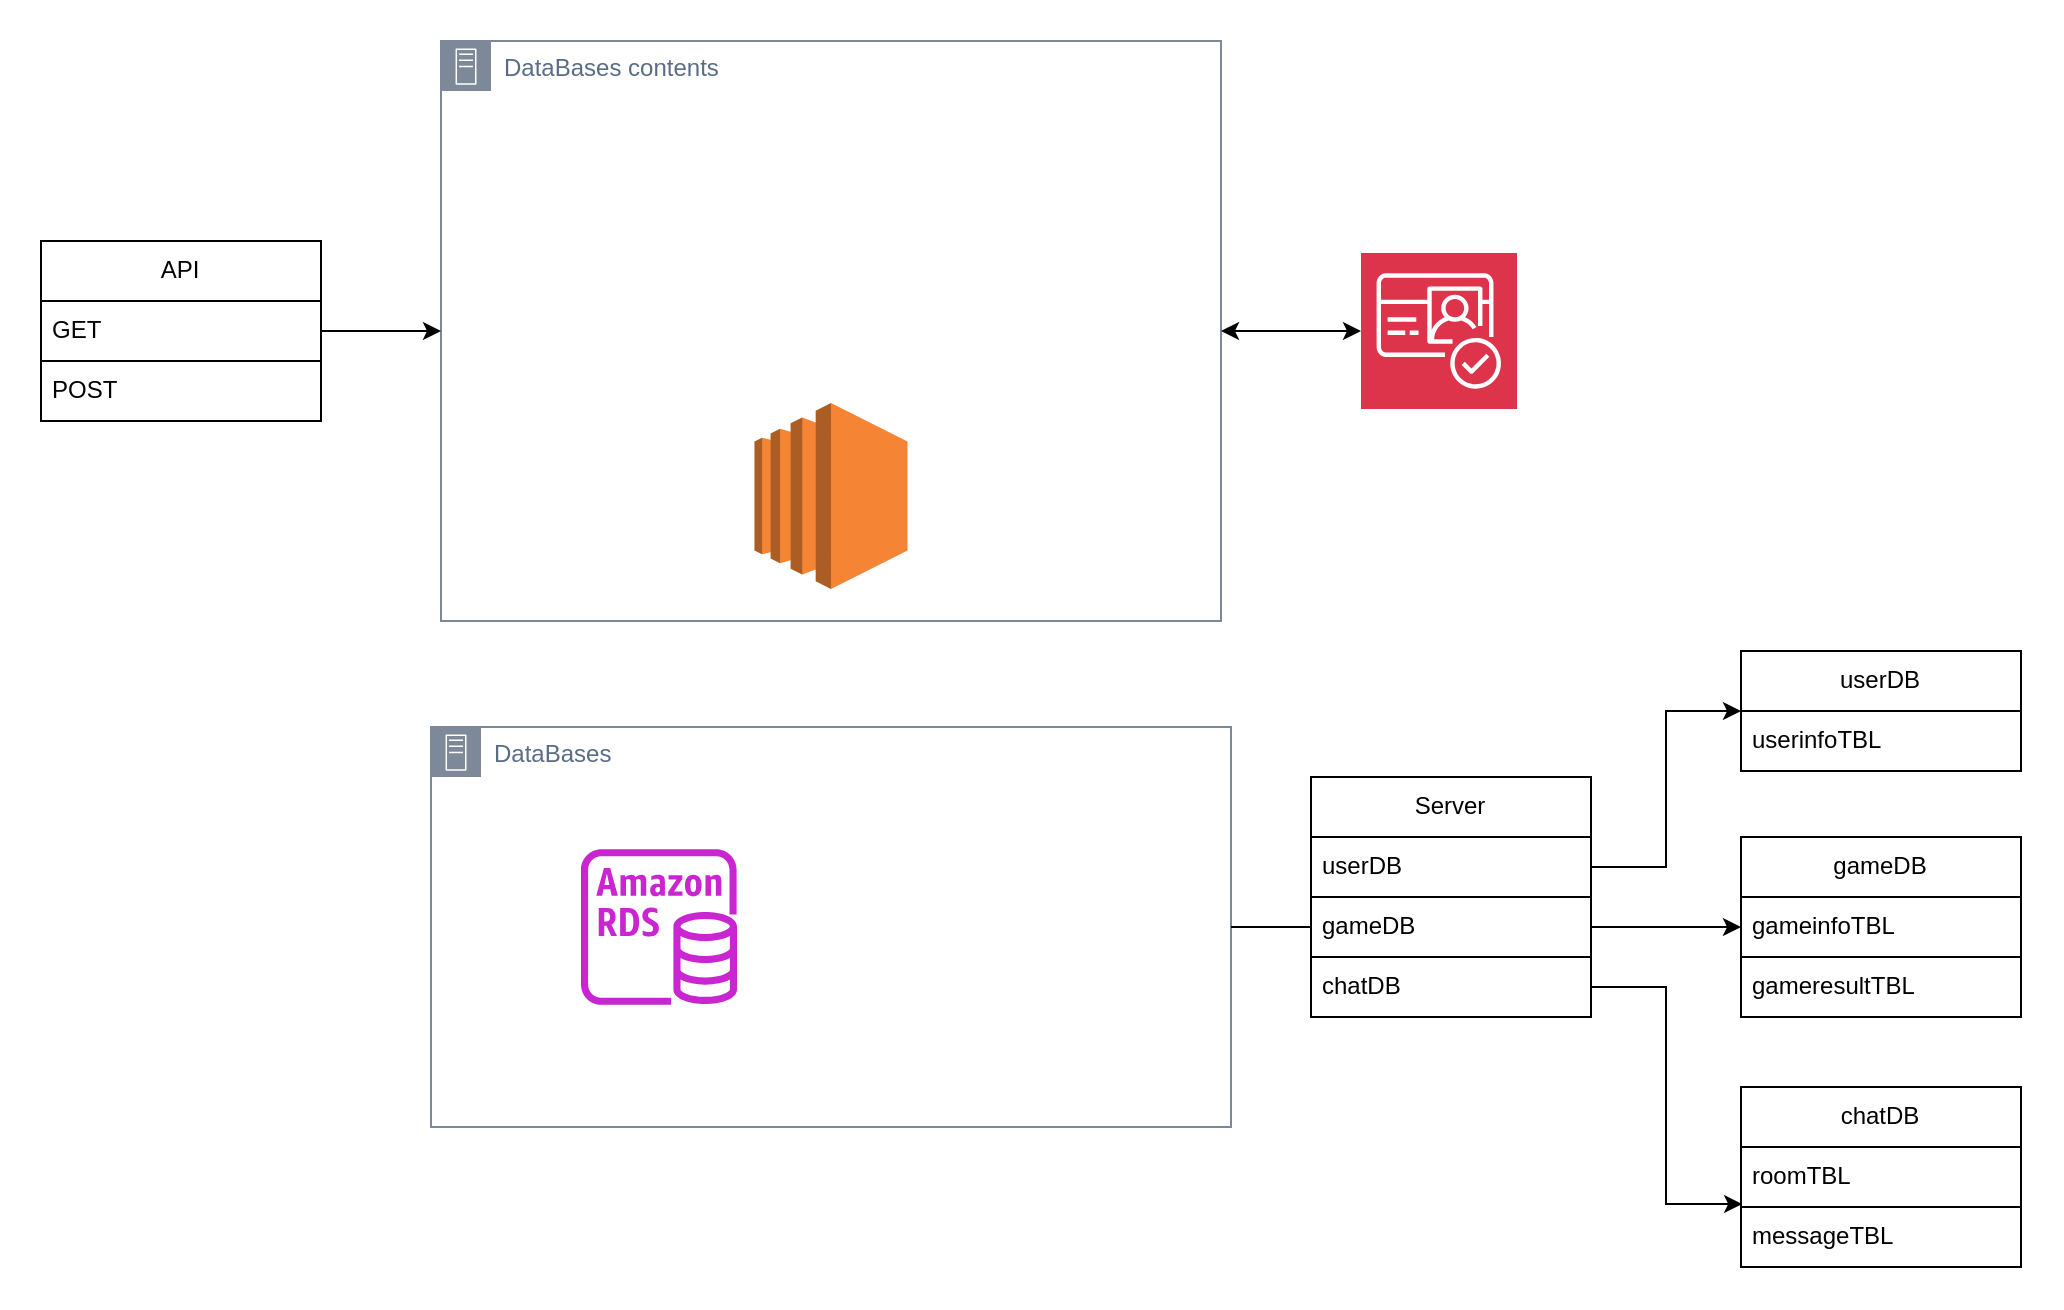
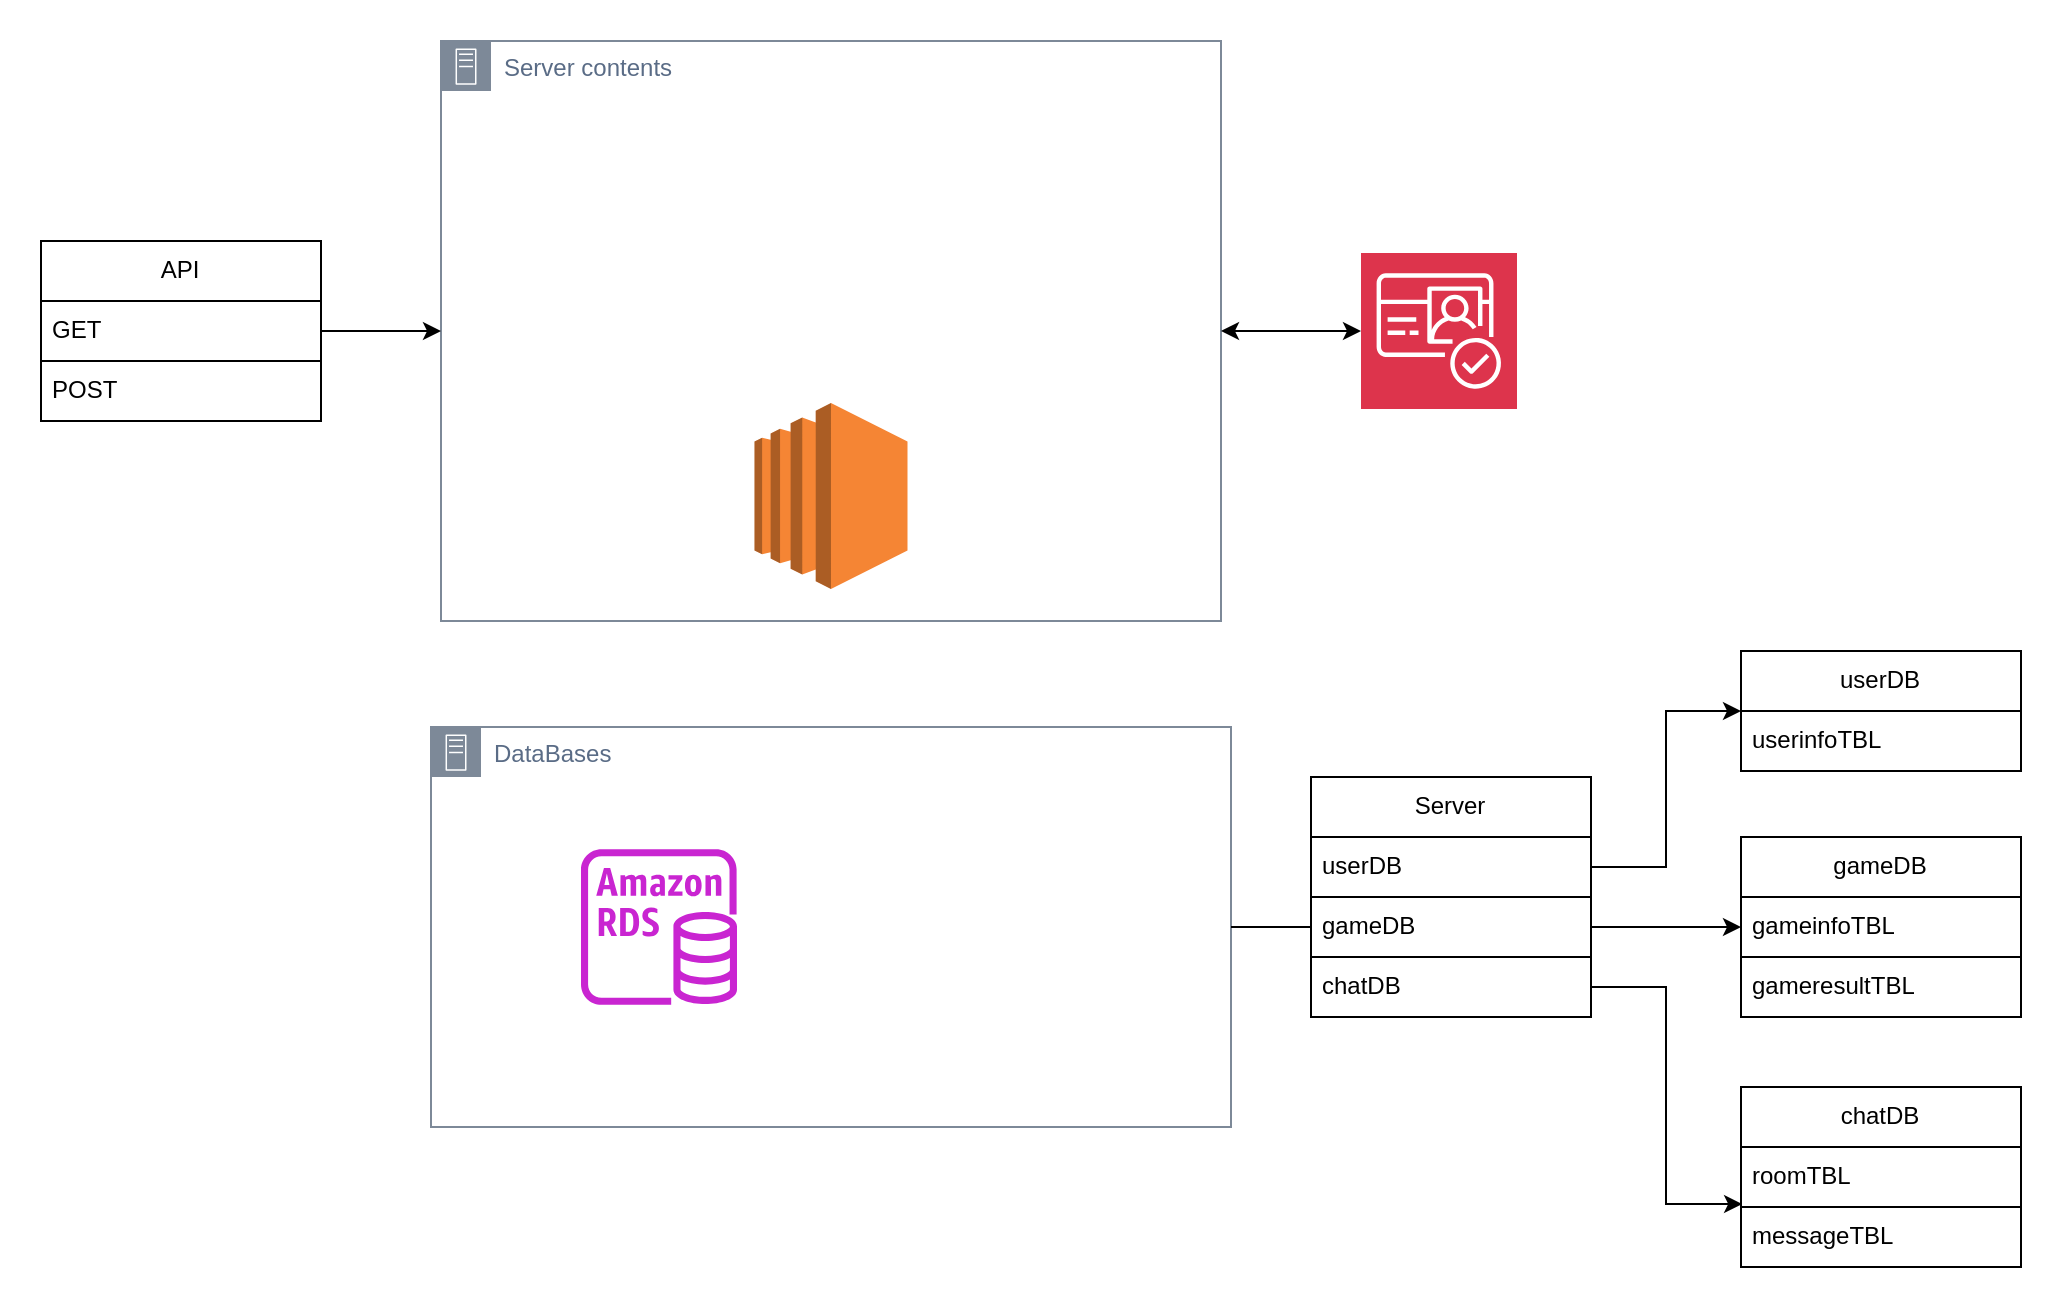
node "DataBases contents": label "DataBases contents" -> "Server contents"
